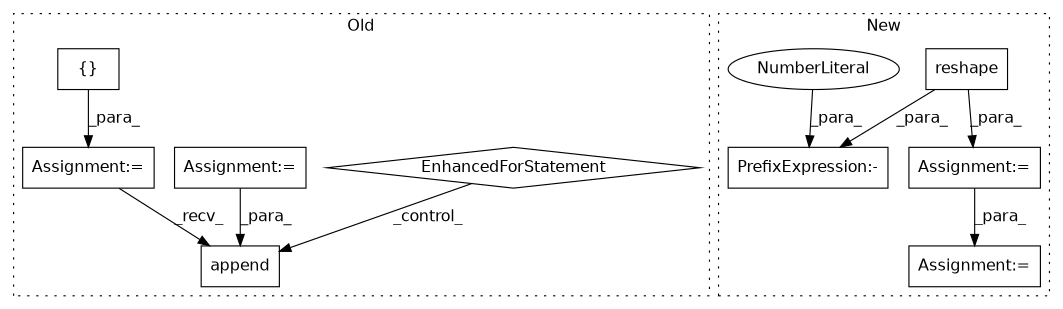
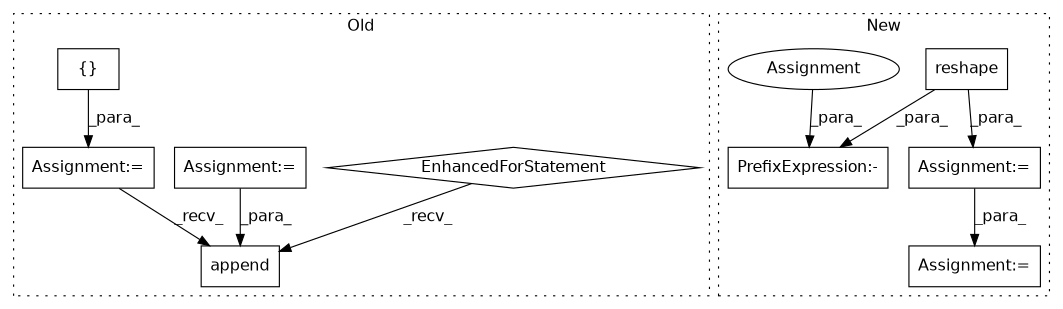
node "NumberLiteral": label "NumberLiteral" -> "Assignment"
edge "EnhancedForStatement" -> "append": label "_control_" -> "_recv_"
